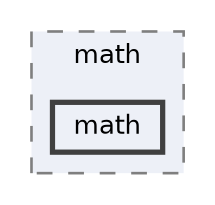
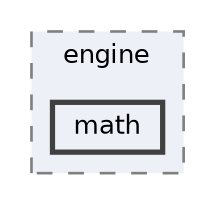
cluster "math": label "math" -> "engine"
